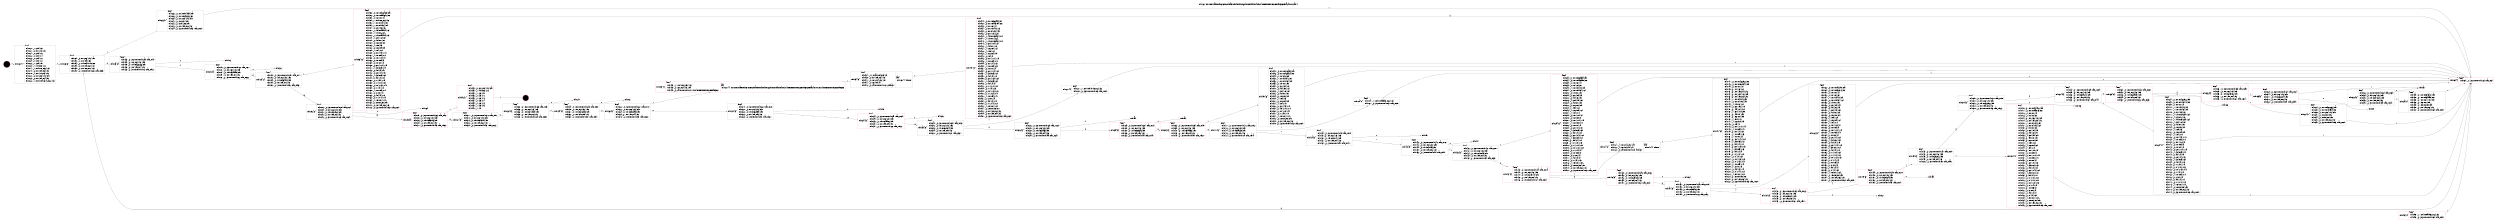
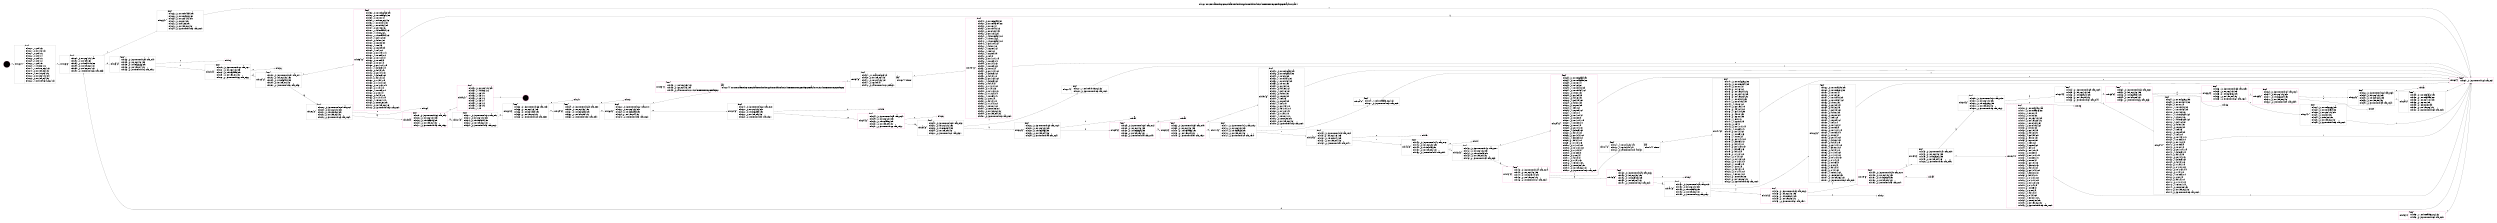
edge "0x40156f [25]" -> "0x4015a1": now "0x40156f [25]" -> "0x401588 [25]"
